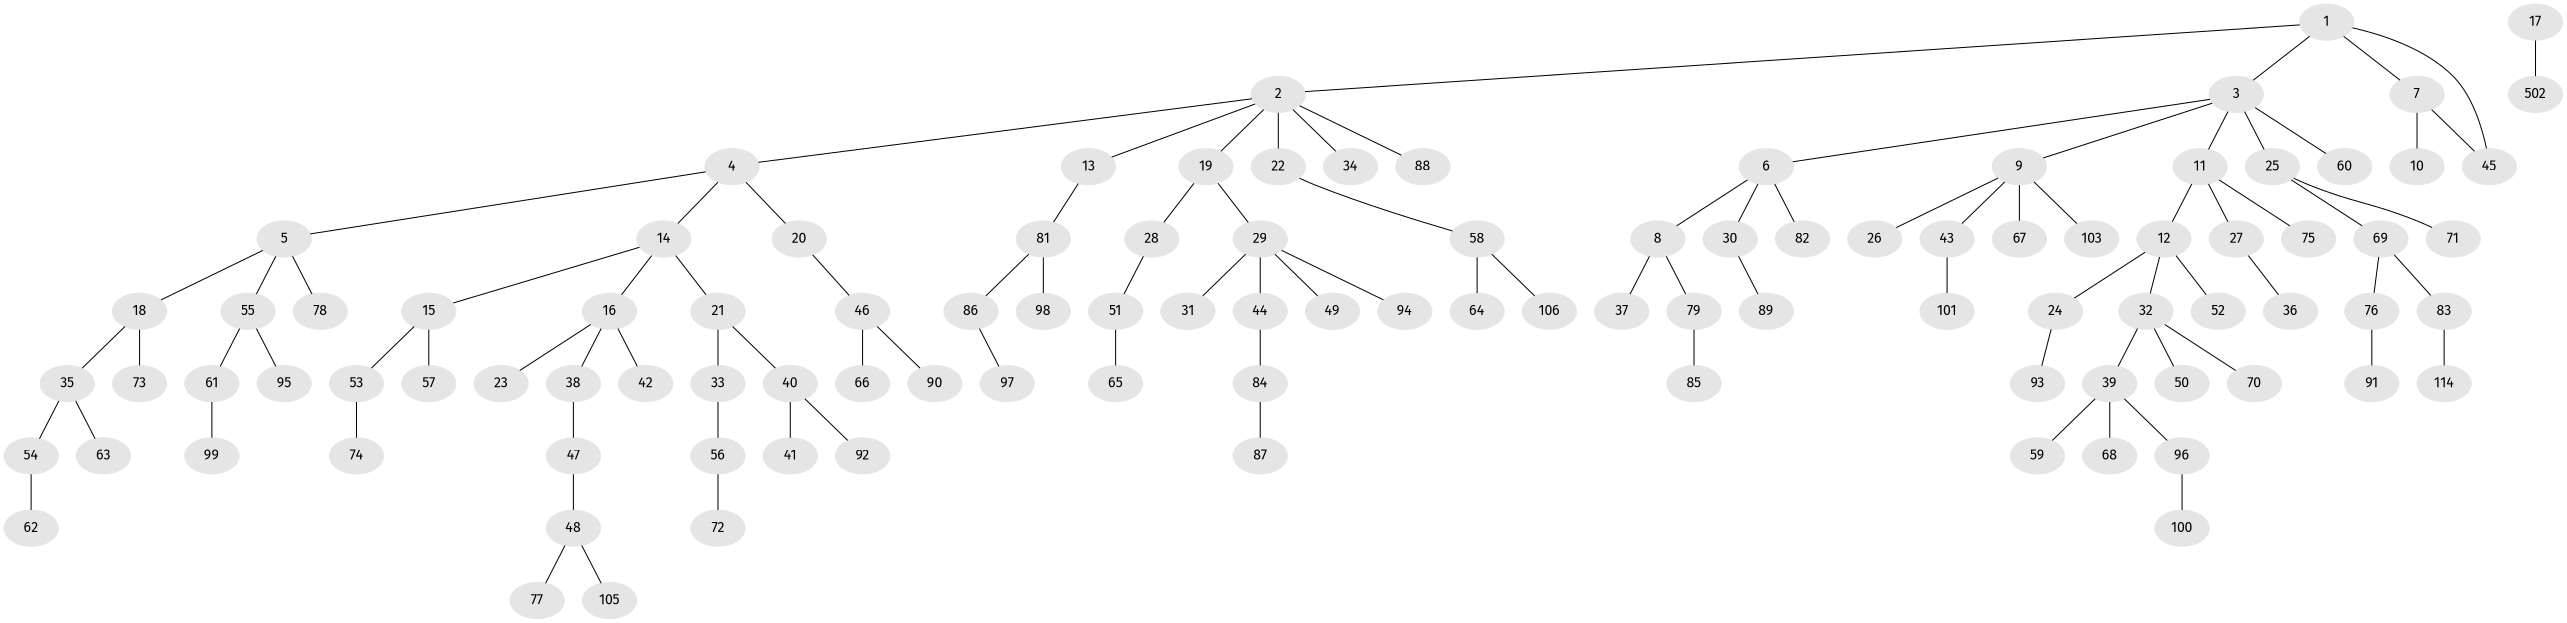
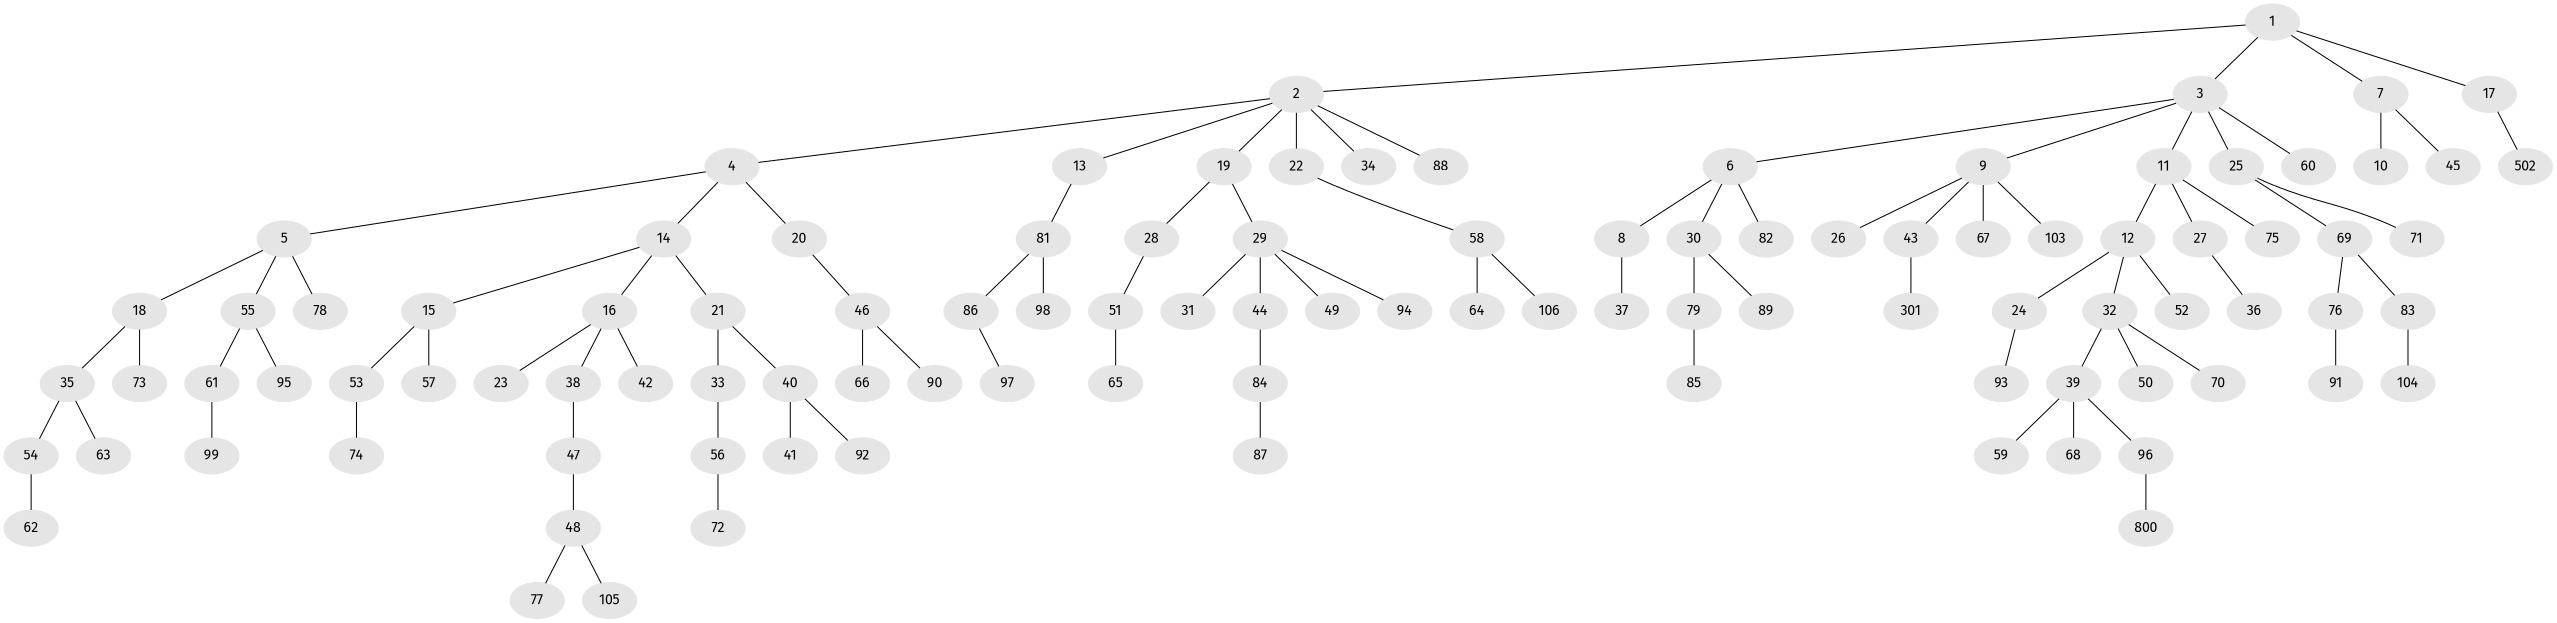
edge "1" -- "45": now "1" -- "17"
edge "8" -- "79": now "30" -- "79"
node "101": label "101" -> "301"
node "114": label "114" -> "104"
node "100": label "100" -> "800"
